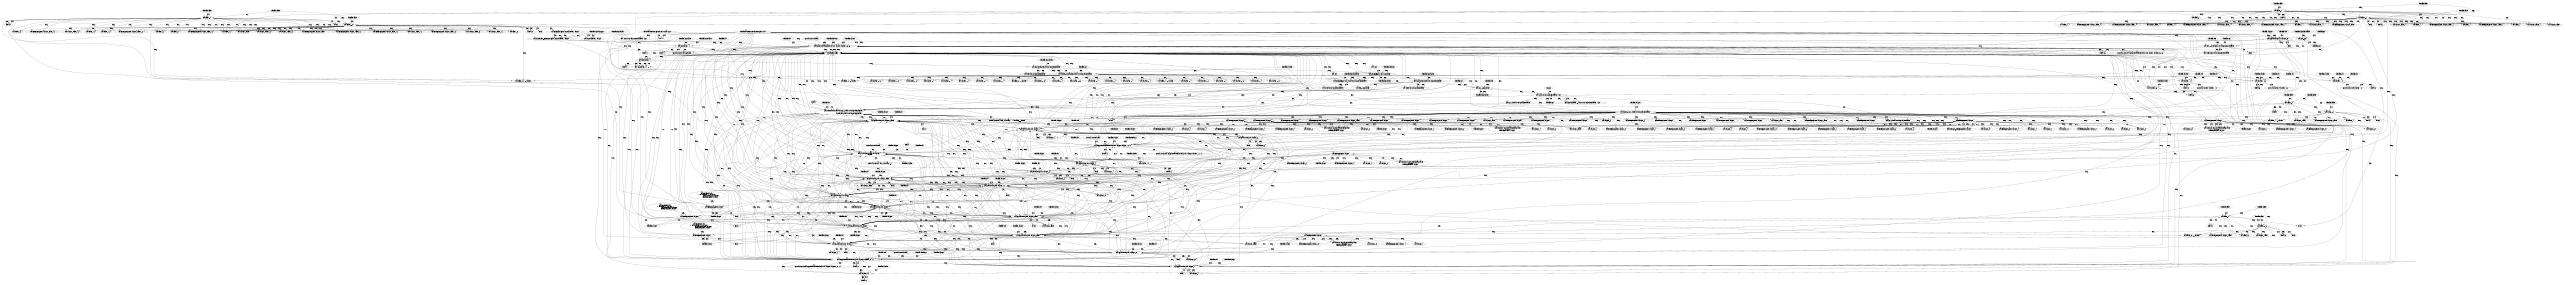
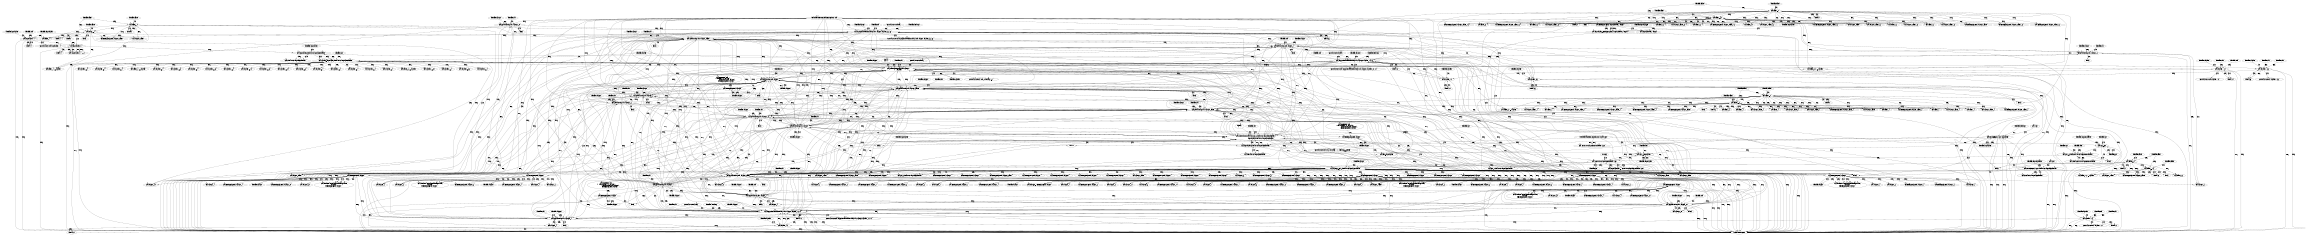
edge "(Call,offset+=8)" -> "(Call,offset+=20)": now "(Call,offset+=8)" -> "(Call,offset+8)"
edge "(MethodReturn,RET)" -> "(Call,lmp_obj_len % 4)": reversed
